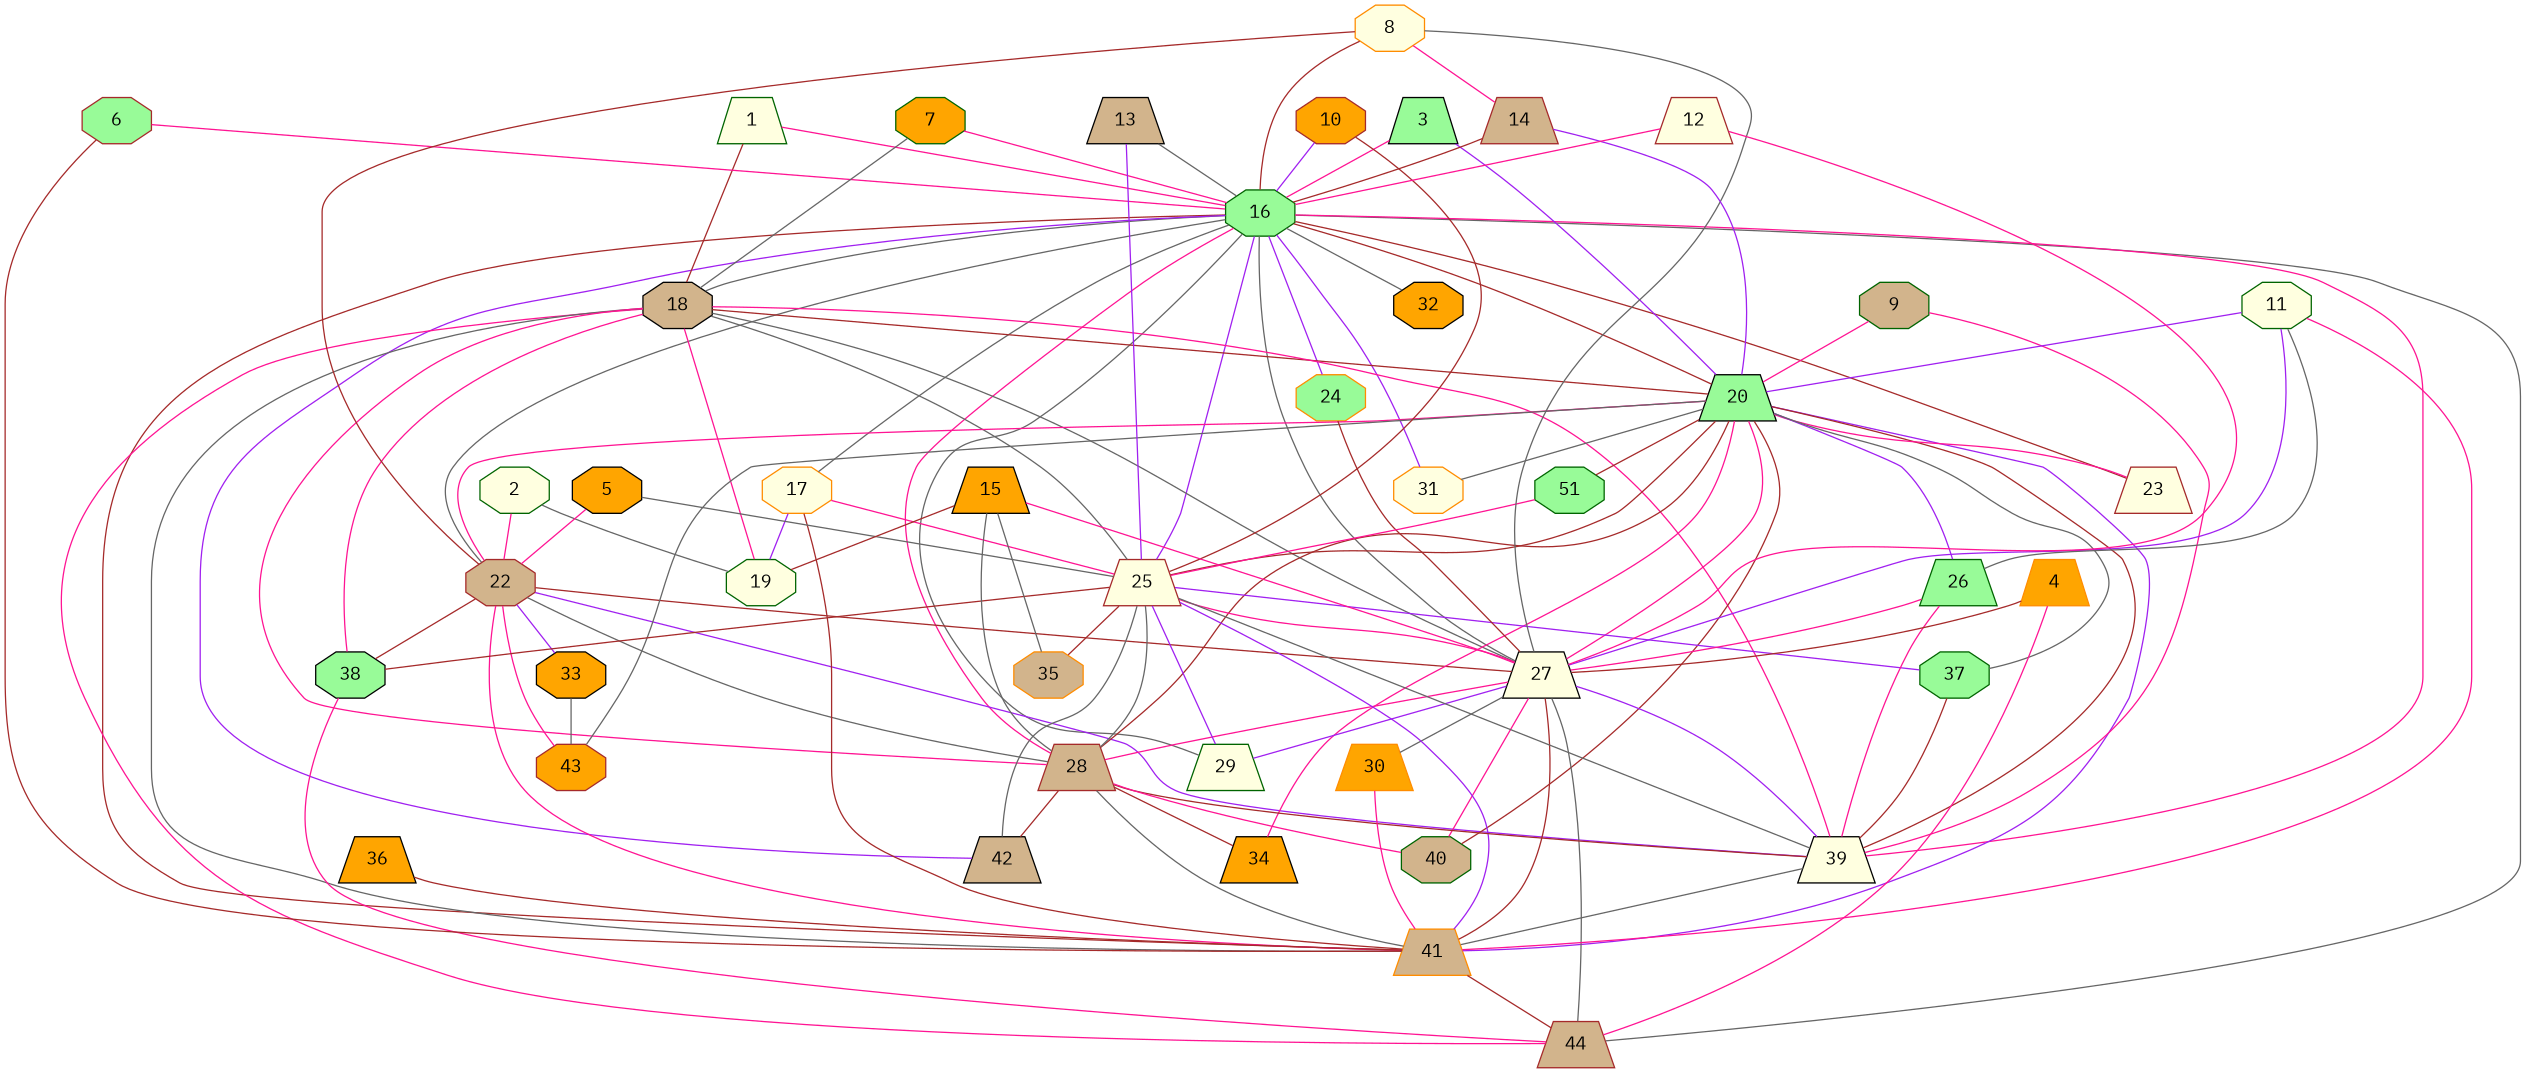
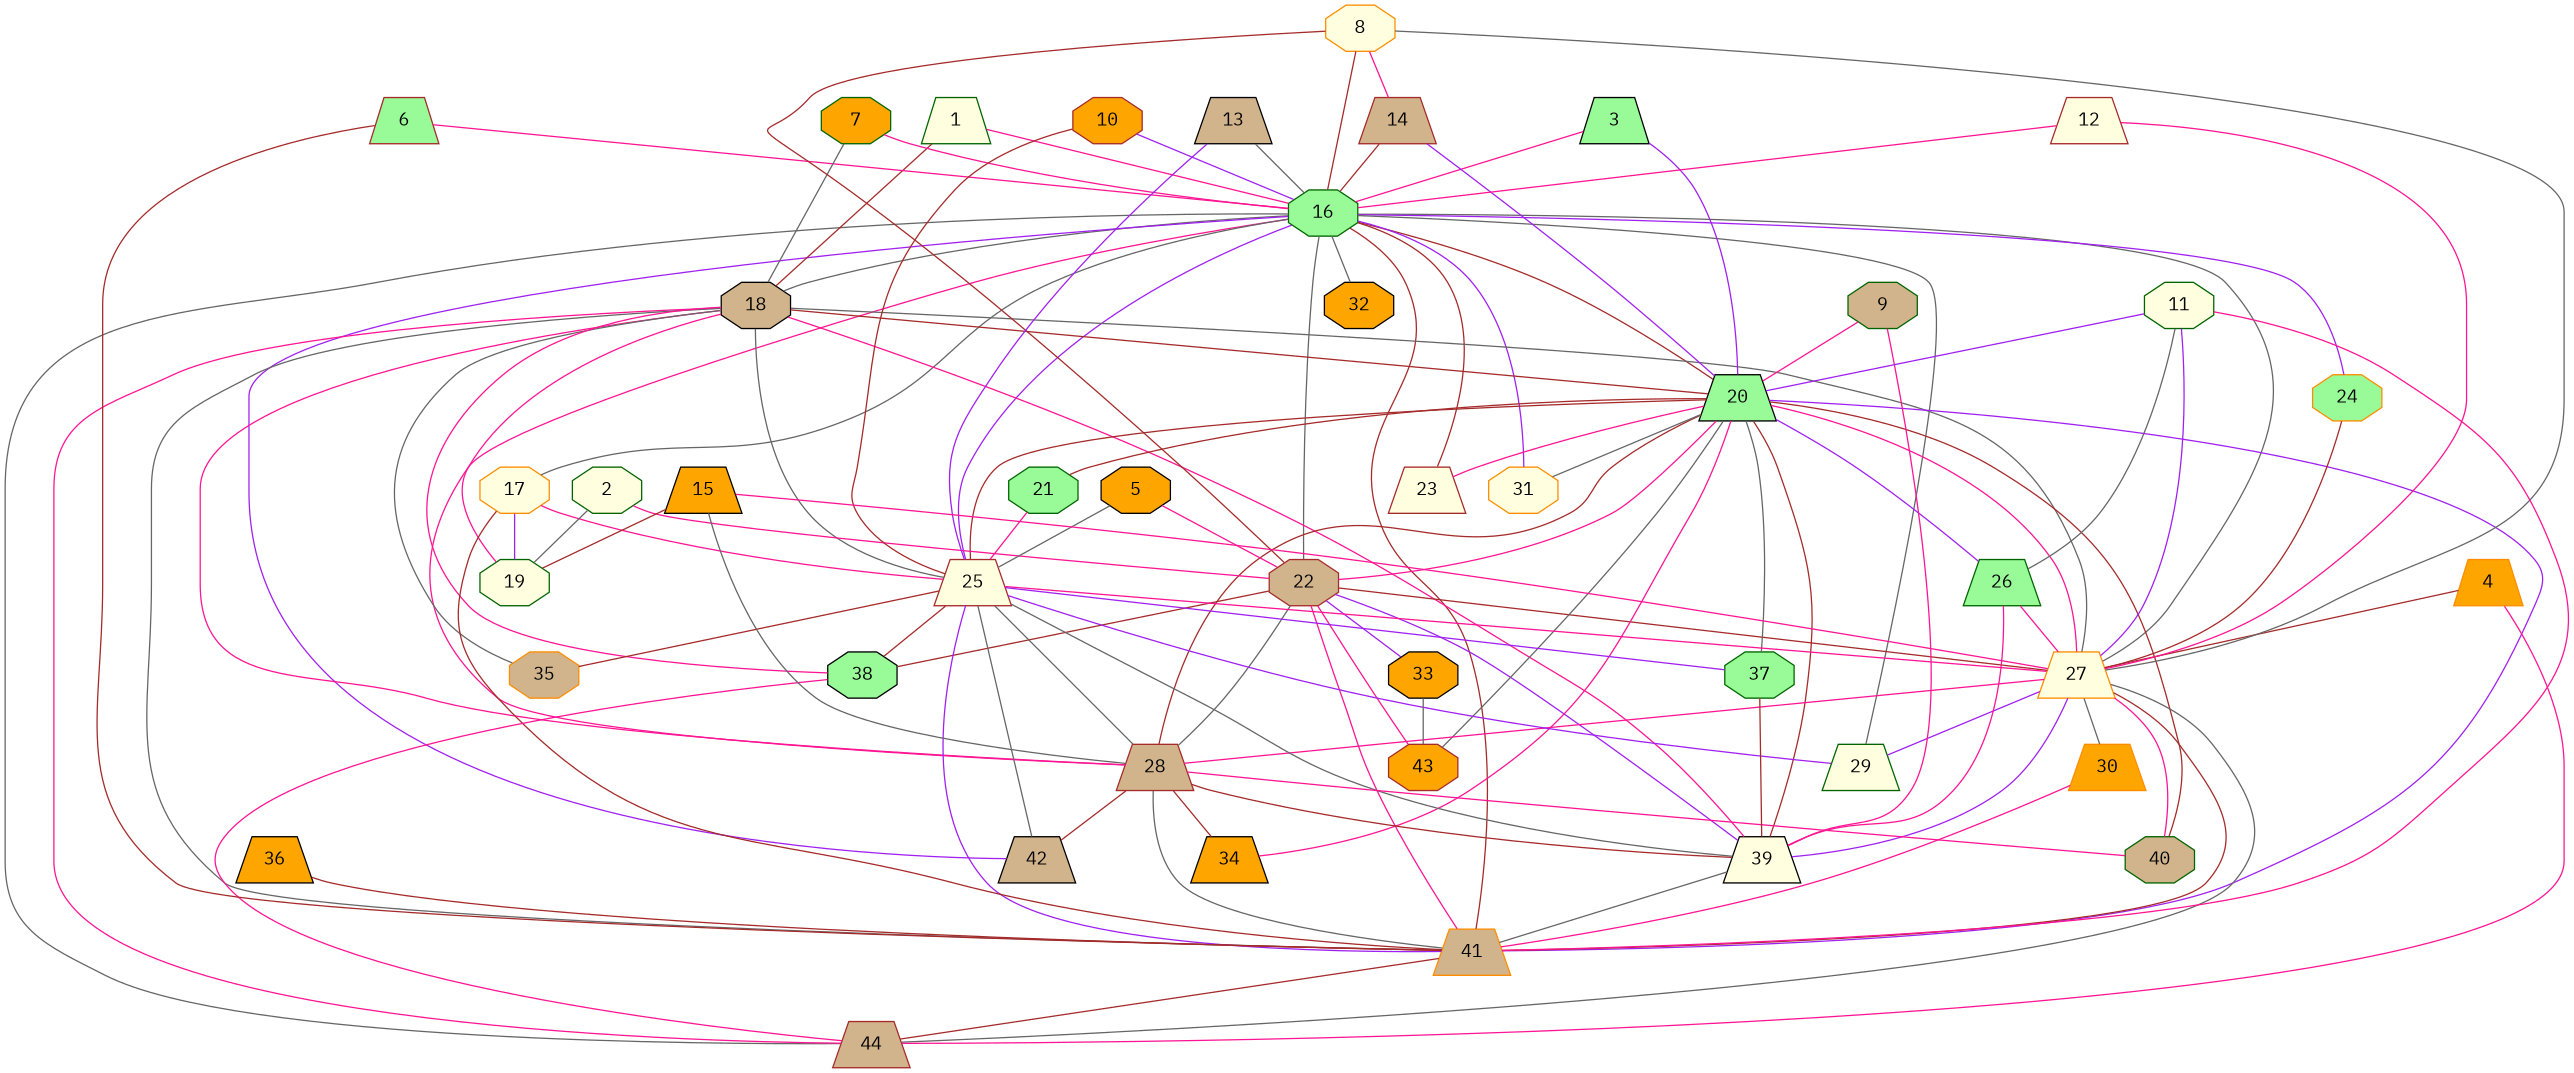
node "6": shape octagon -> trapezium
edge "16" -- "39": removed
node "51": label "51" -> "21"
edge "15" -- "35": now "18" -- "35"
node "27": color black -> darkorange
